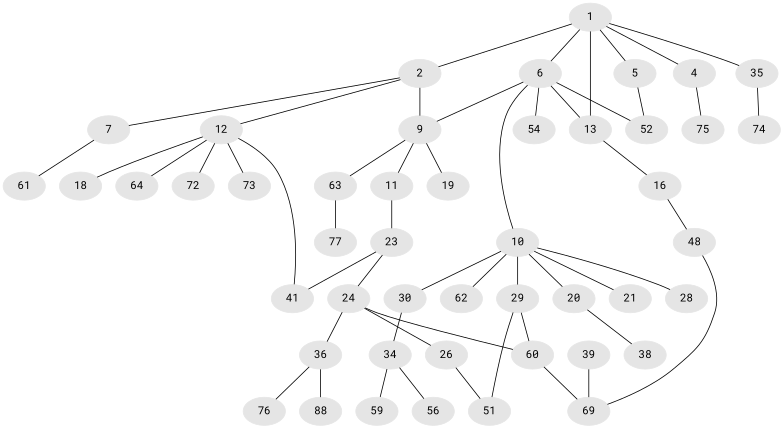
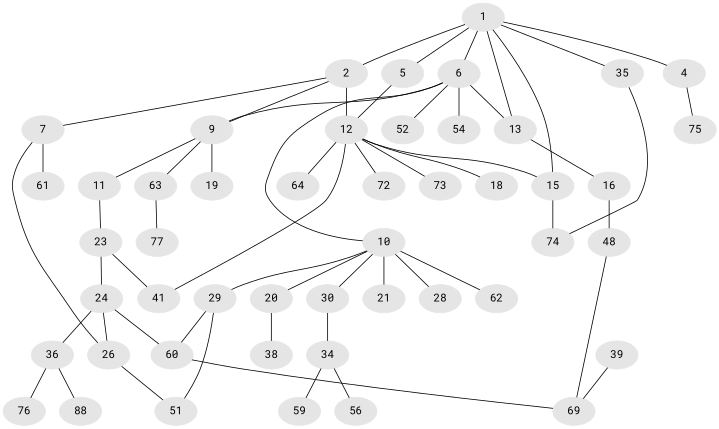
edge "5" -- "52": now "5" -- "12"
node "15": added
edge "7" -- "26": added
